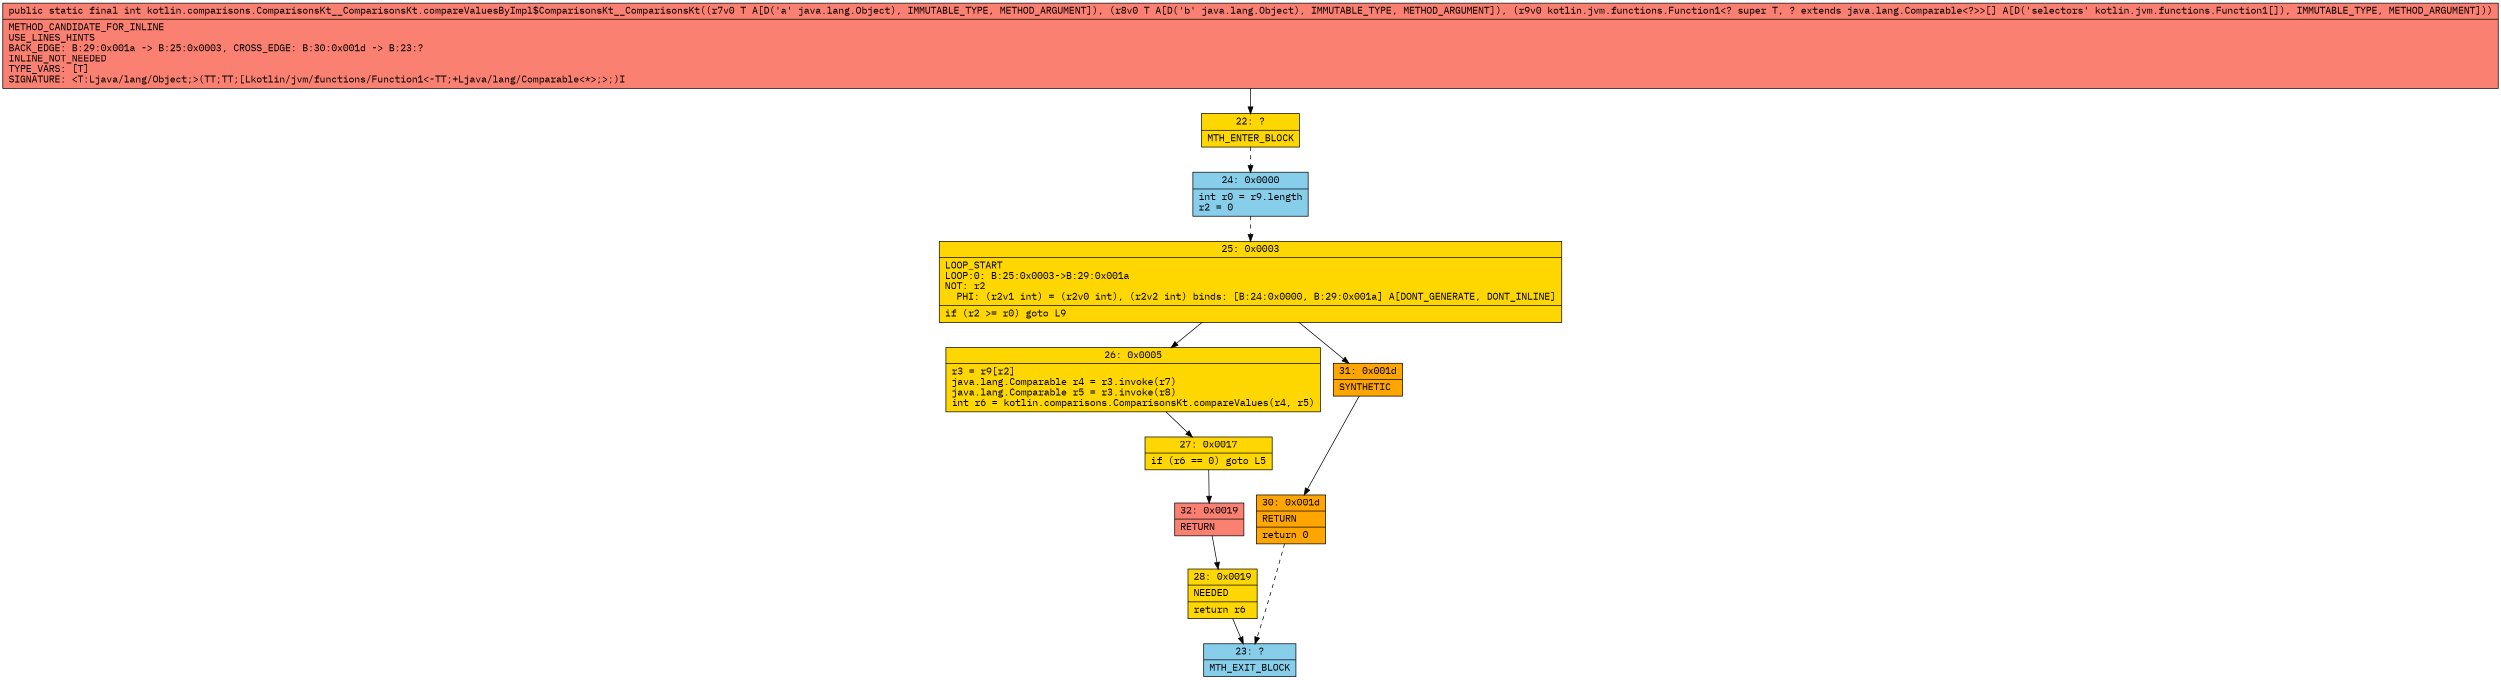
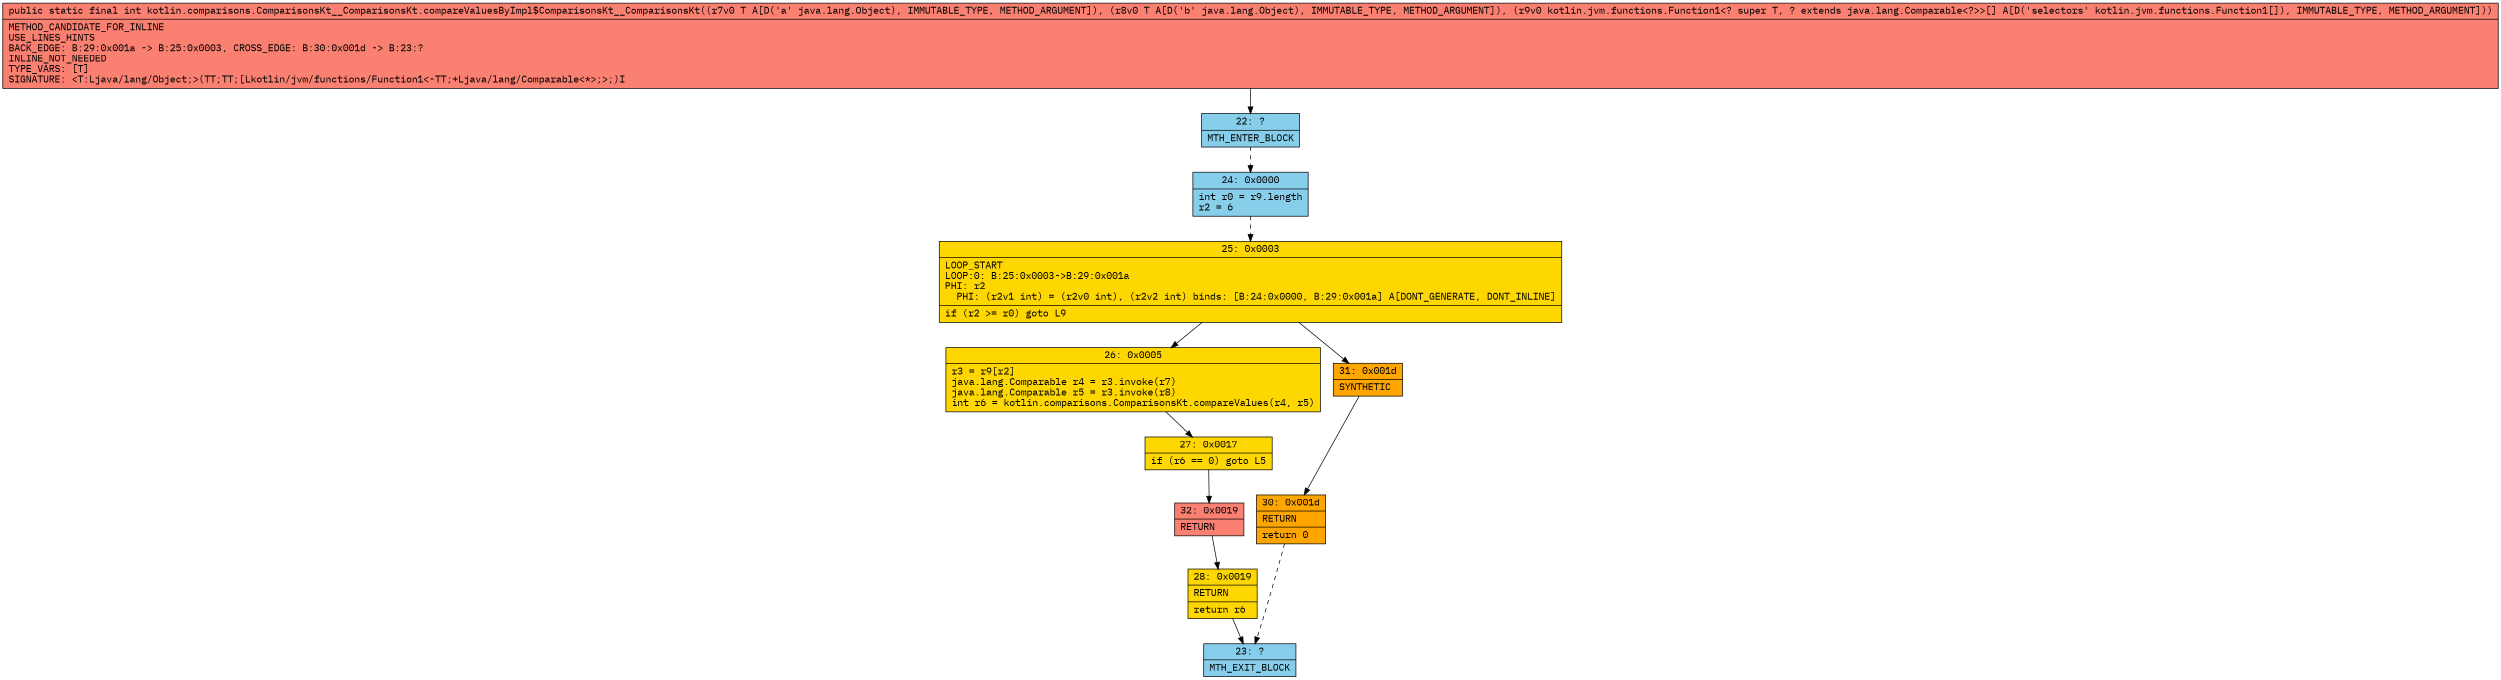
node "22: ?": fillcolor gold -> skyblue
node "24: 0x0000": text "r2 = 0" -> "r2 = 6"
node "25: 0x0003": text "NOT: r2" -> "PHI: r2"
node "28: 0x0019": text "NEEDED" -> "RETURN"
